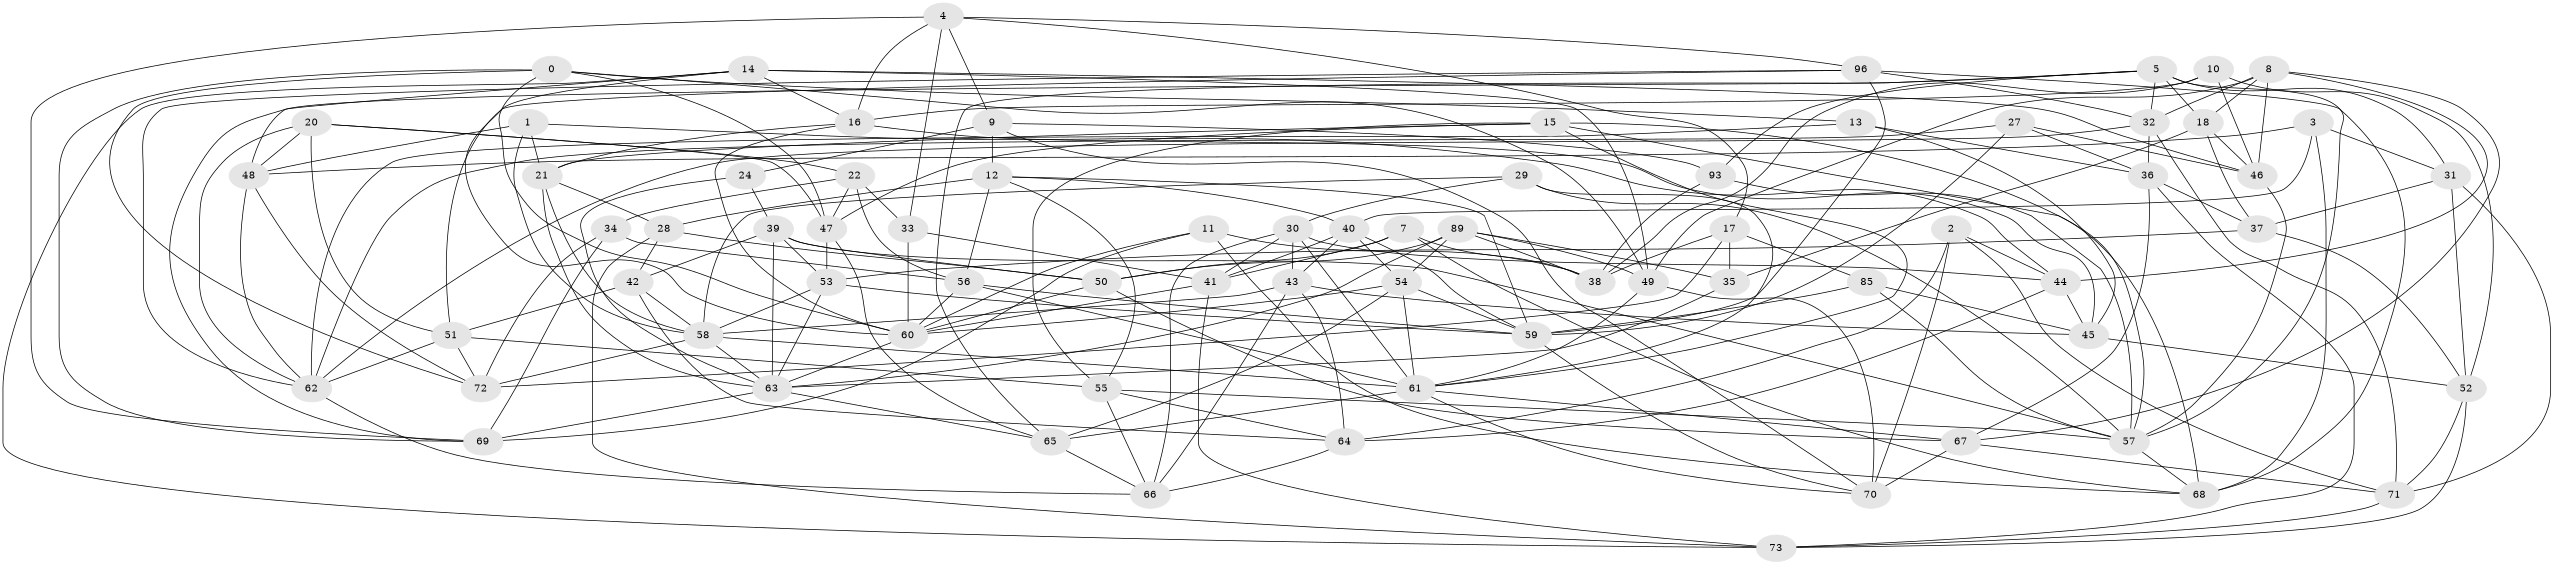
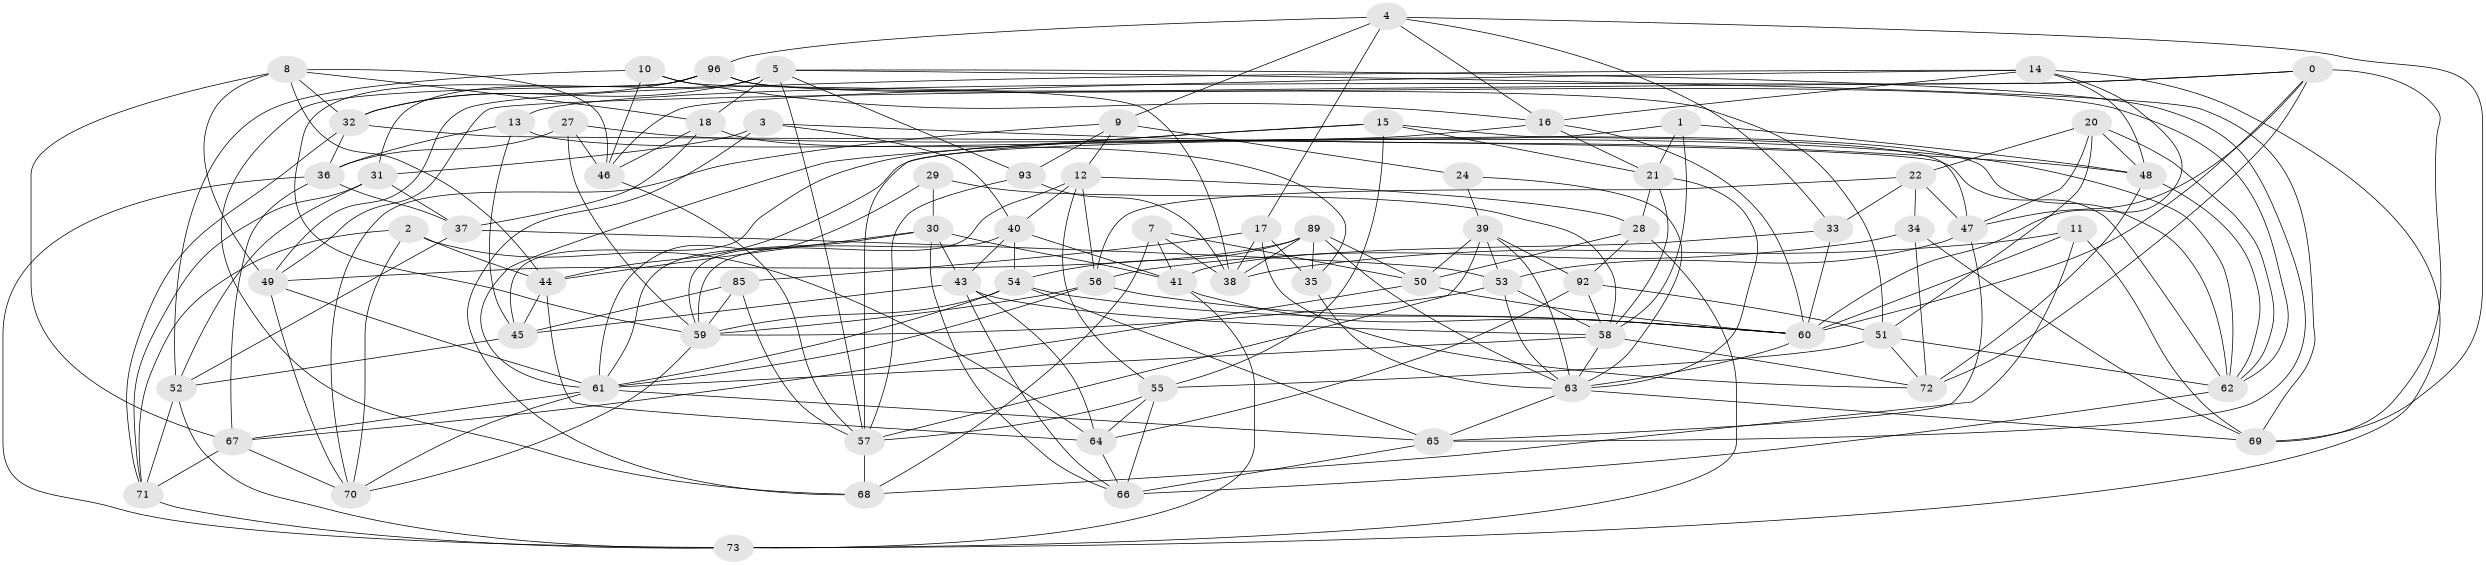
edge "15" -- "68": removed
edge "29" -- "57": removed
node "42": label "42" -> "92"
